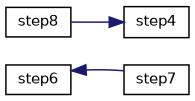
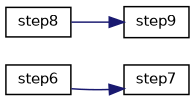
node "step4": label "step4" -> "step9"
edge "step7" -> "step6": reversed
